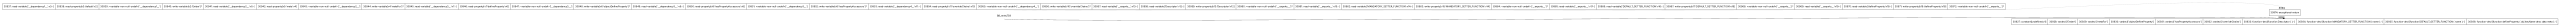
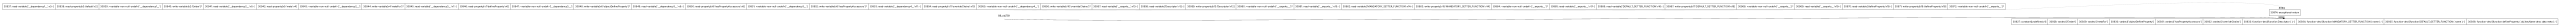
node "BB_entry759": label "BB_entry759" -> "BB_obj759"
